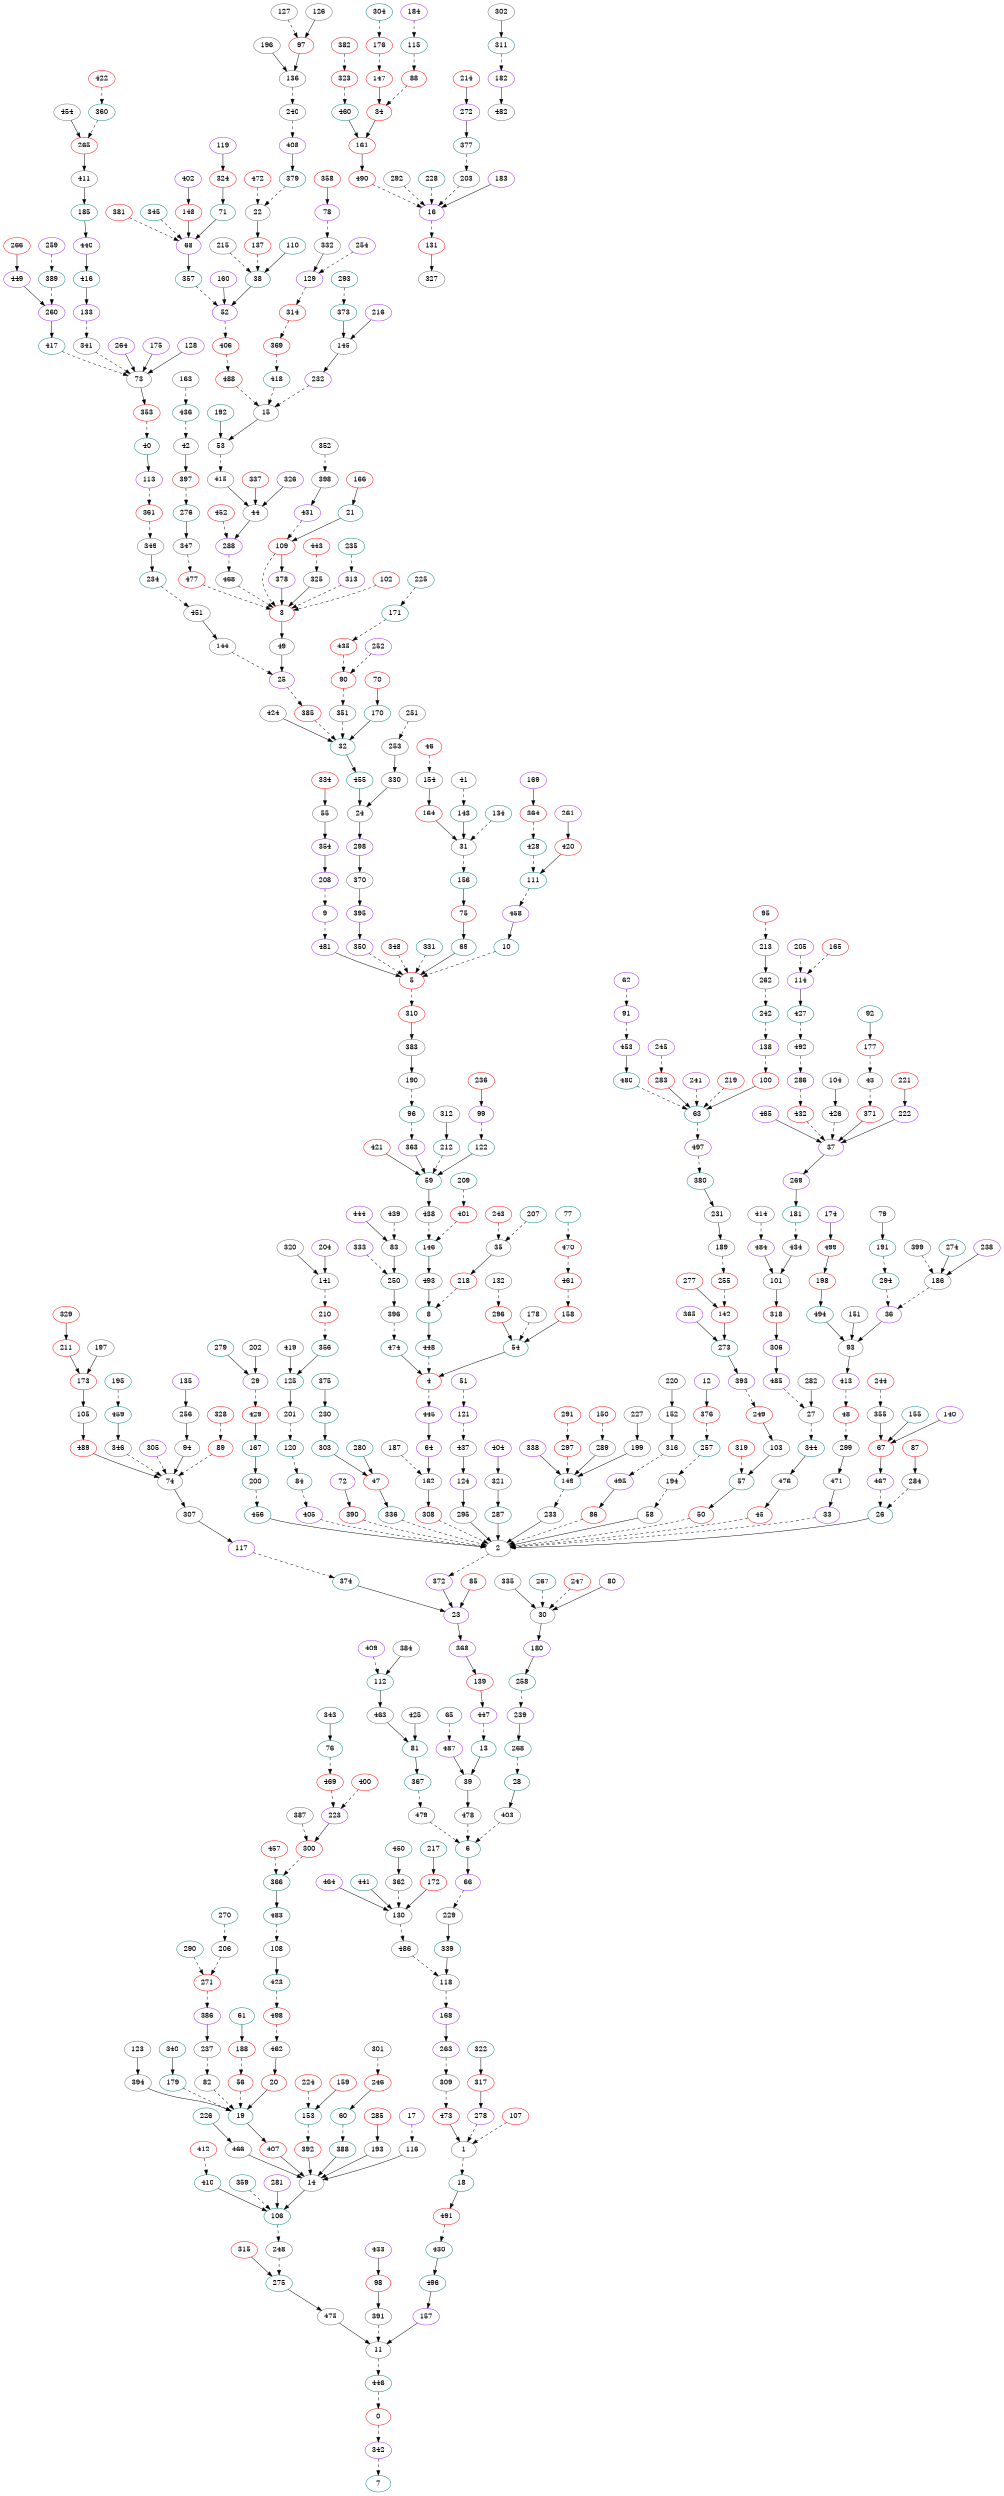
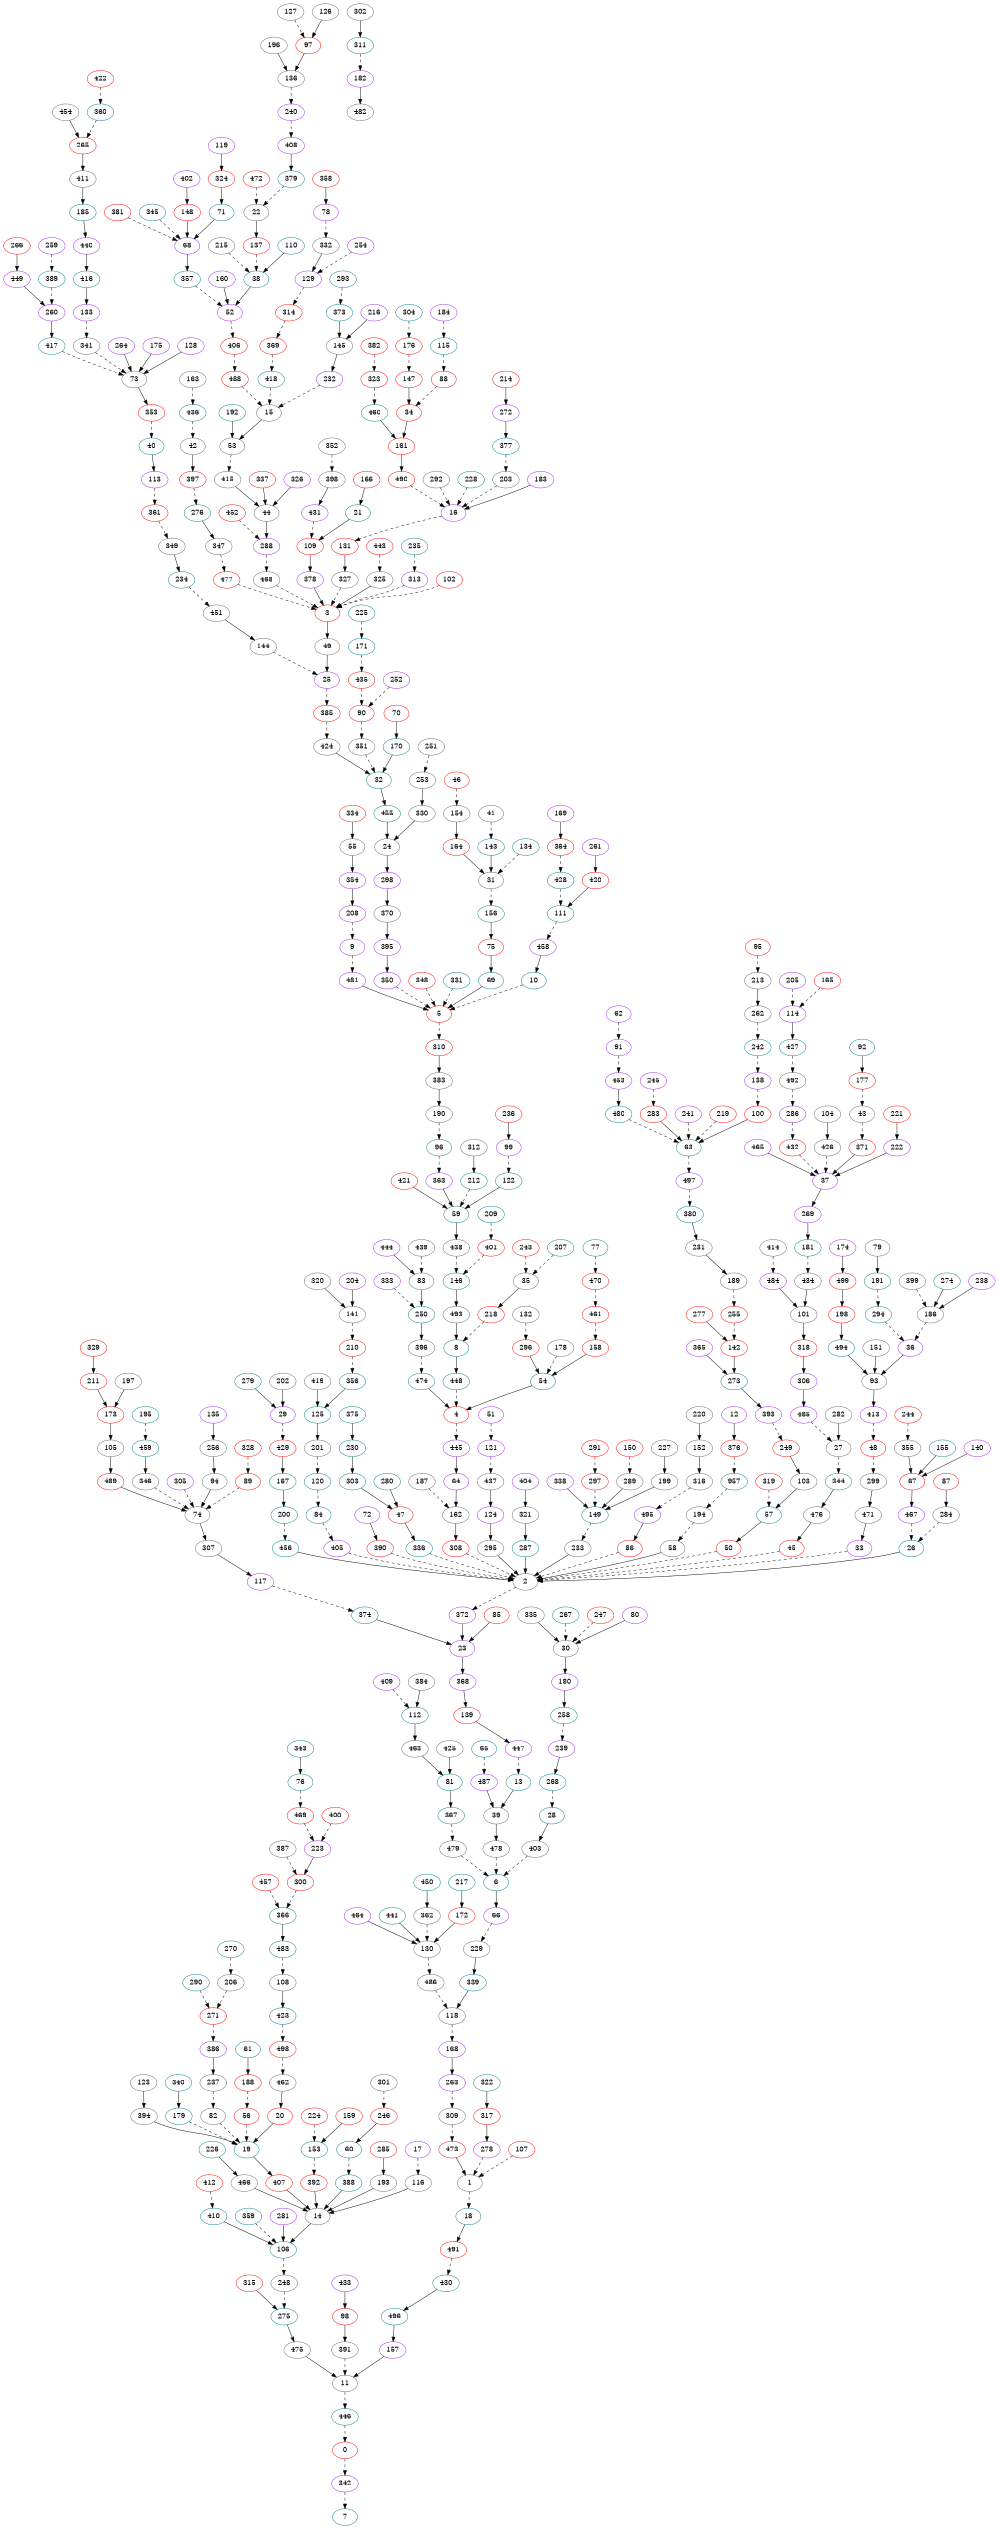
node "240": color gray40 -> purple
edge "109" -> "3": now "327" -> "3"
edge "385" -> "32": now "385" -> "424"
node "257": label "257" -> "957"
